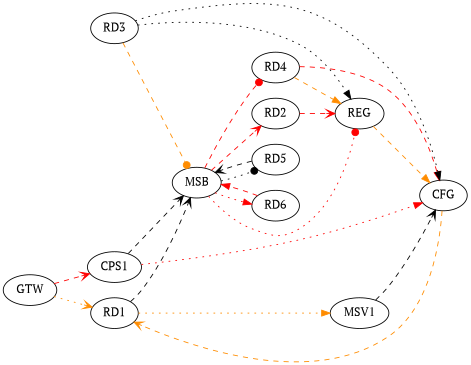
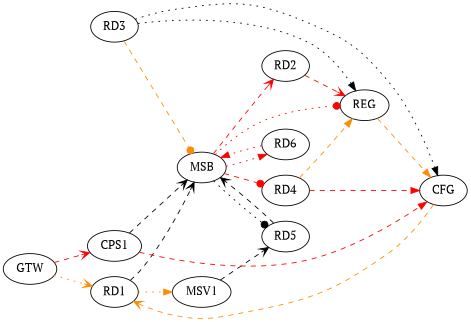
edge "RD6" -> "MSB": style dashed -> dotted
edge "CPS1" -> "CFG": style dotted -> dashed
edge "MSV1" -> "CFG": now "MSV1" -> "RD5"
